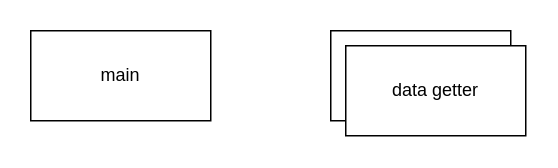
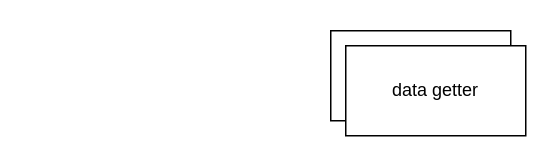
node "main": removed
